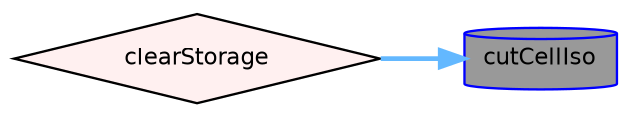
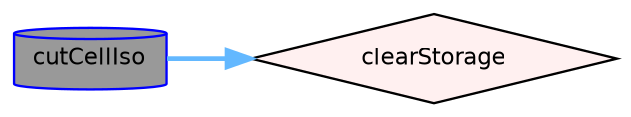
edge "clearStorage" -> "cutCellIso": reversed
